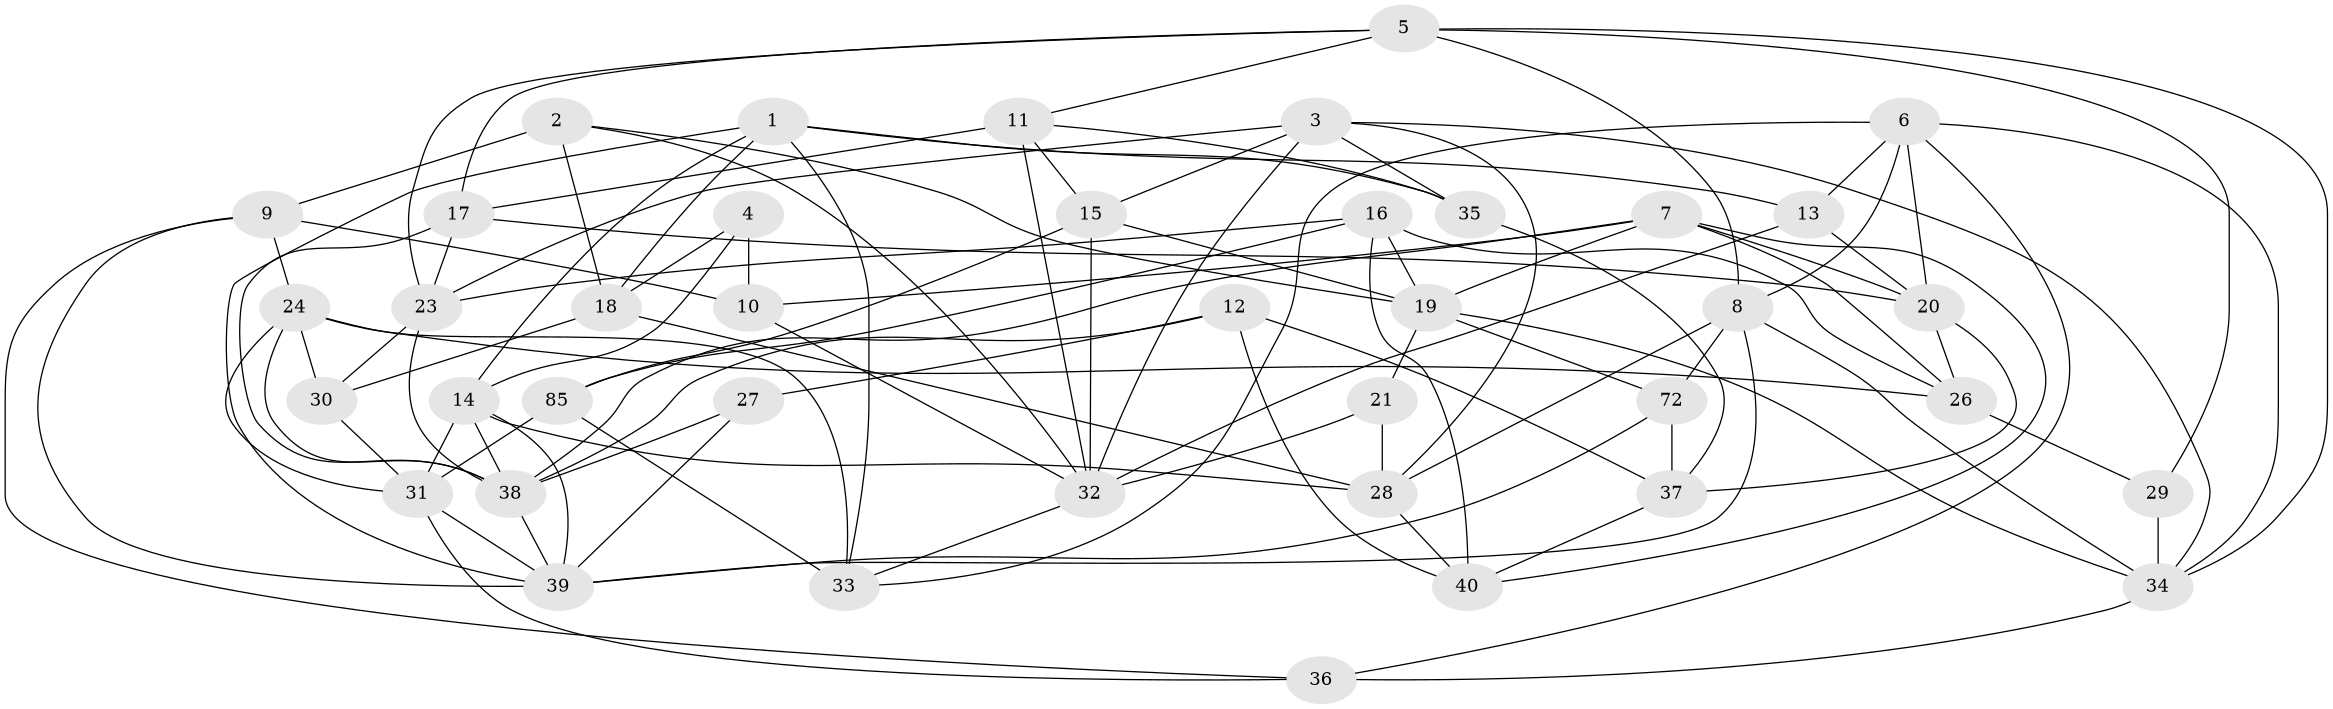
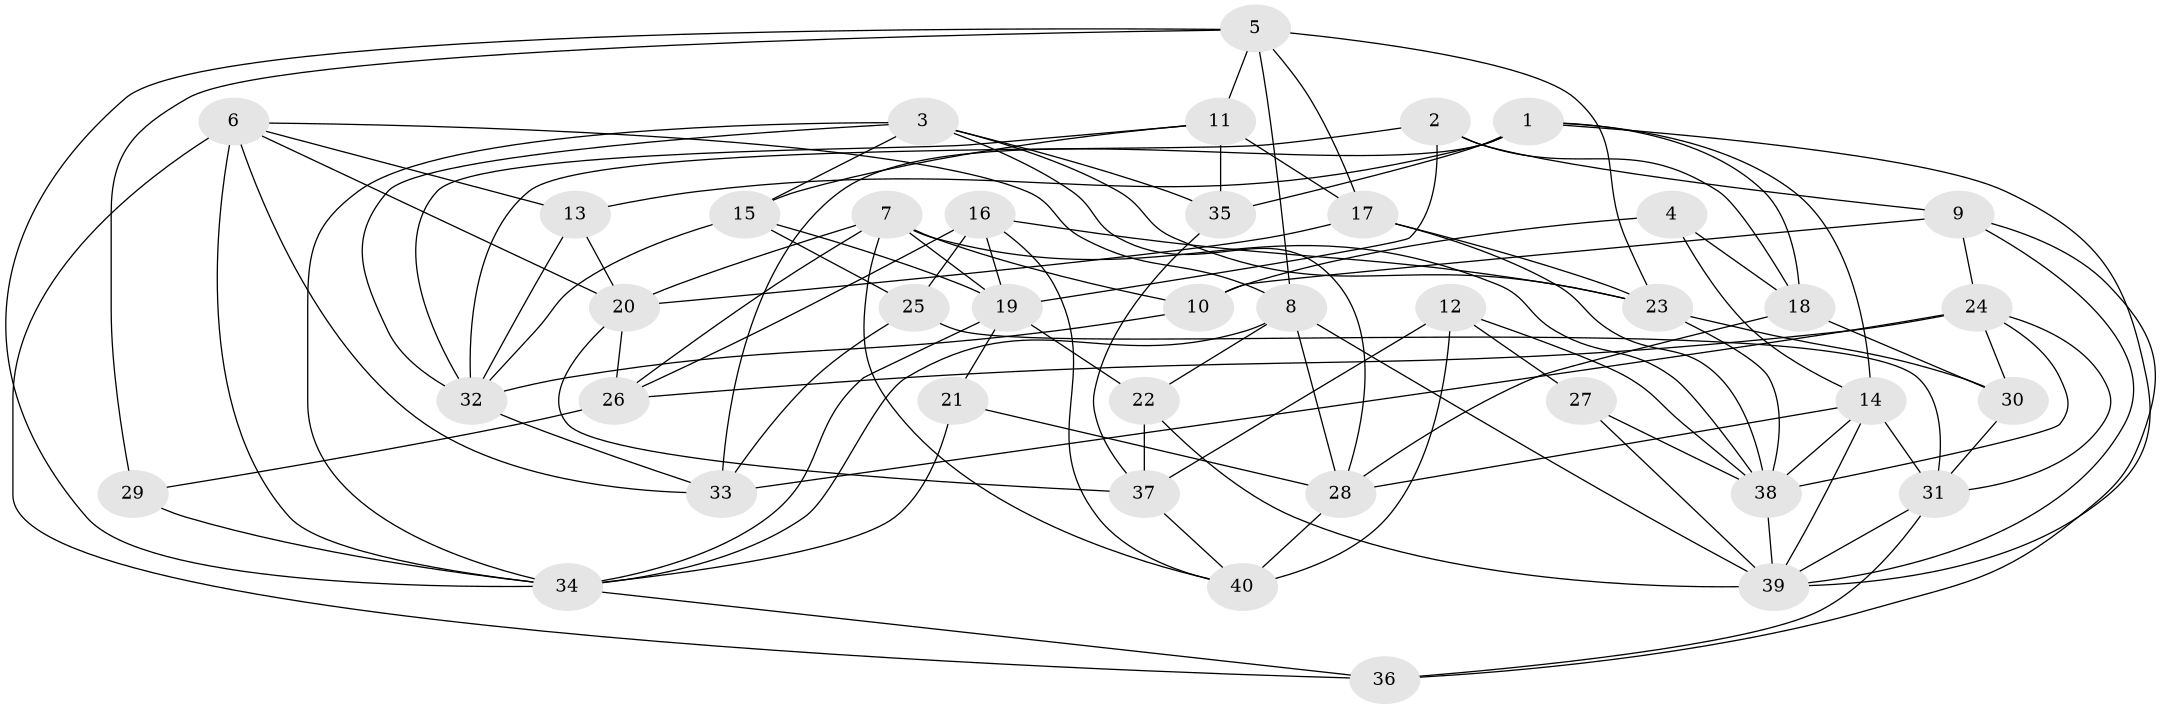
node "85": label "85" -> "25"
node "72": label "72" -> "22"
edge "21" -- "32": now "21" -- "34"
